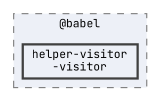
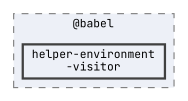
node "helper-visitor -visitor": label "helper-visitor -visitor" -> "helper-environment -visitor"
